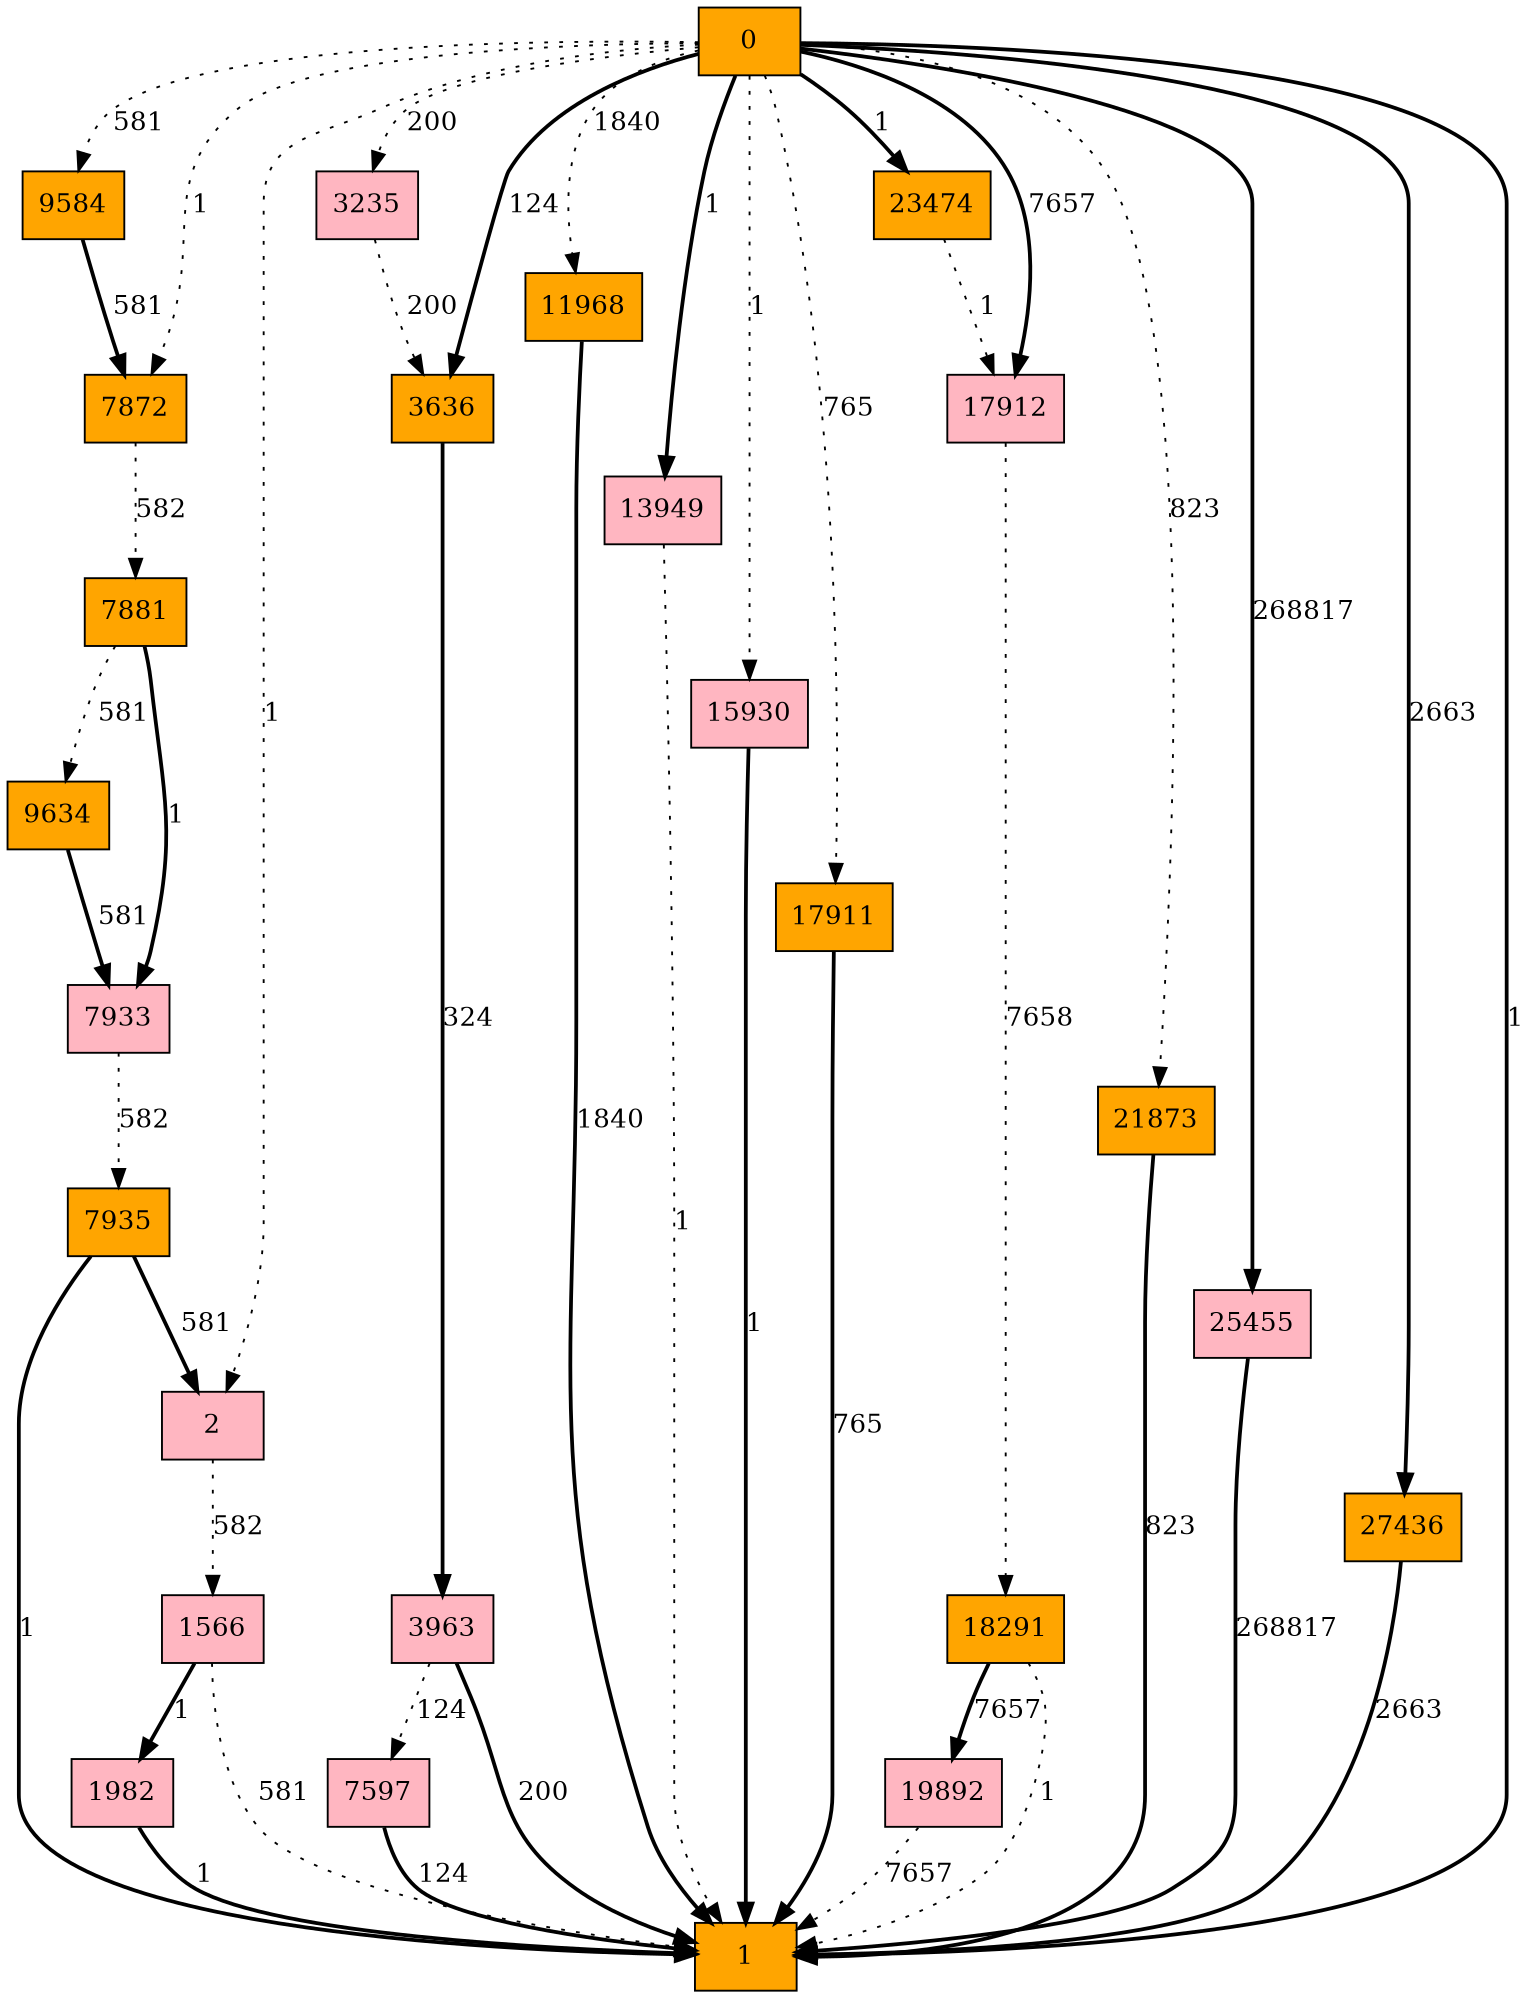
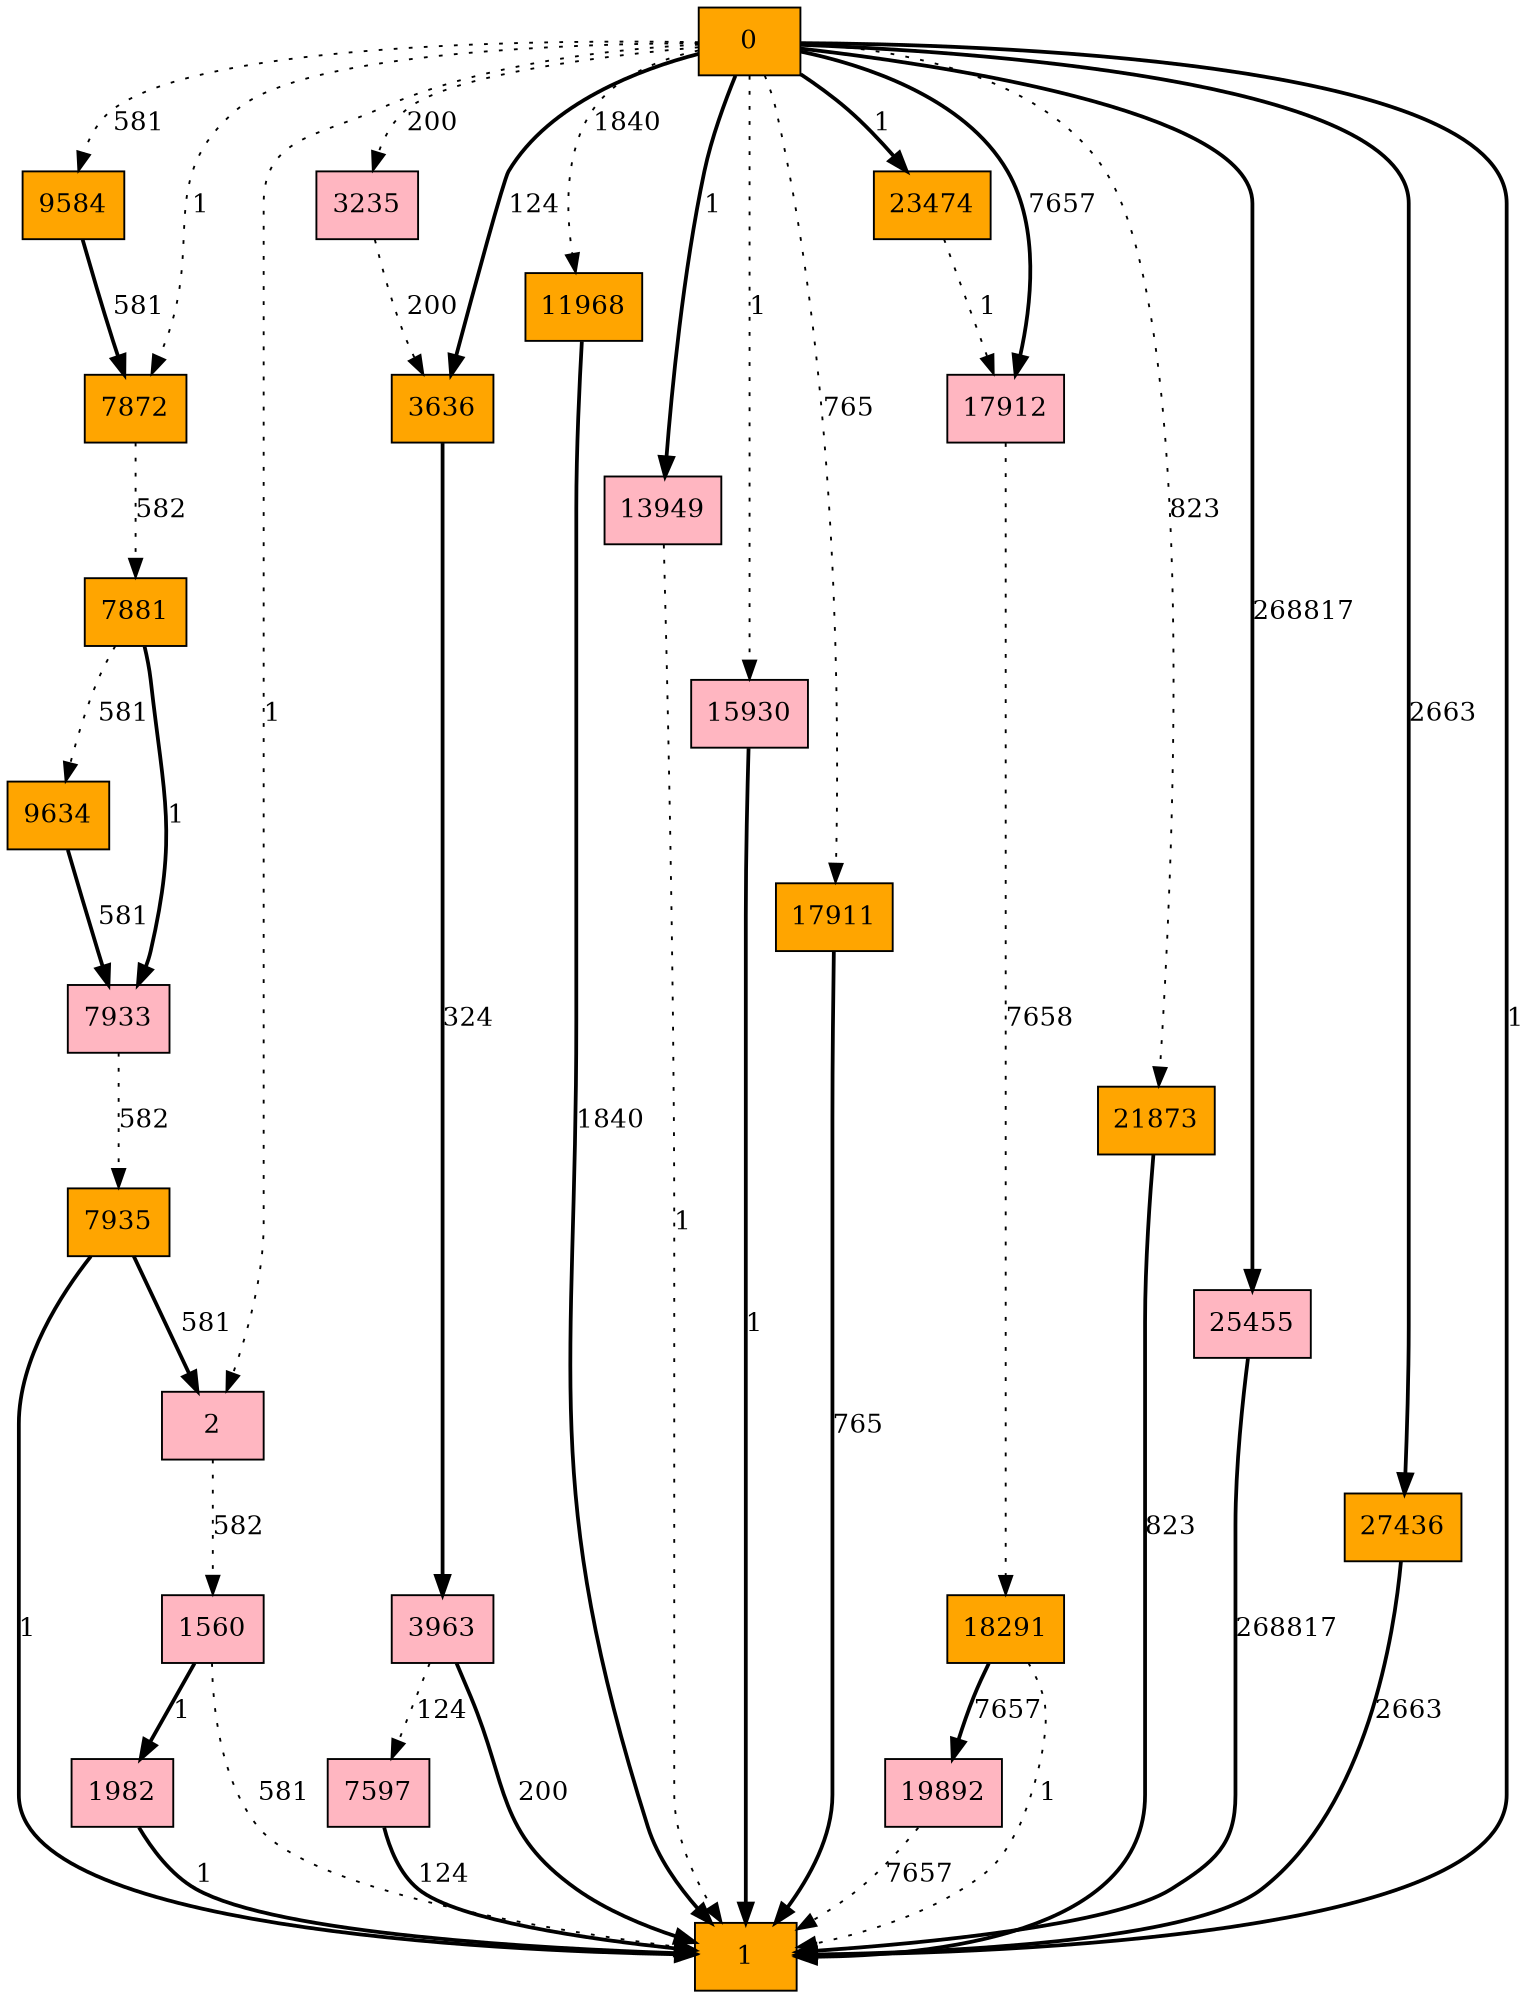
node "1566": label "1566" -> "1560"
